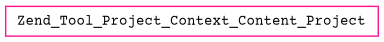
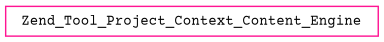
node "Zend_Tool_Project_Context_Content_Project": label "Zend_Tool_Project_Context_Content_Project" -> "Zend_Tool_Project_Context_Content_Engine"
